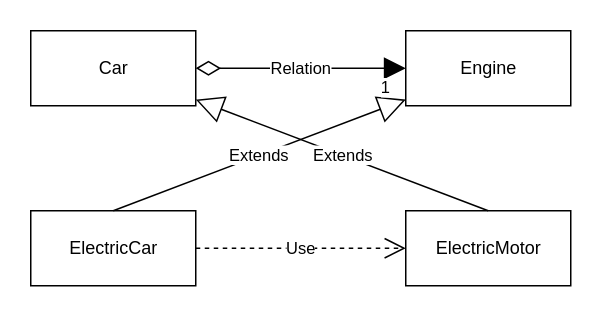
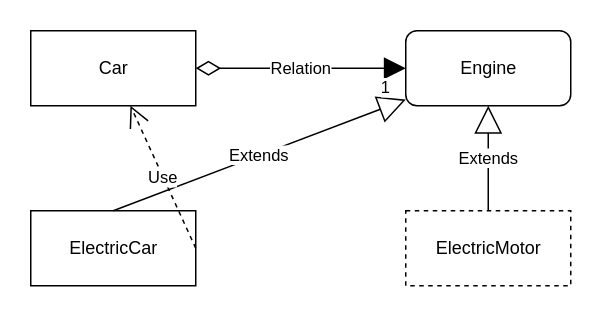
node "Engine": shape rectangle -> rounded rectangle
edge "ElectricMotor" -> "Car": now "ElectricMotor" -> "Engine"
edge "ElectricCar" -> "ElectricMotor": now "ElectricCar" -> "Car"
node "ElectricMotor": style solid -> dashed
